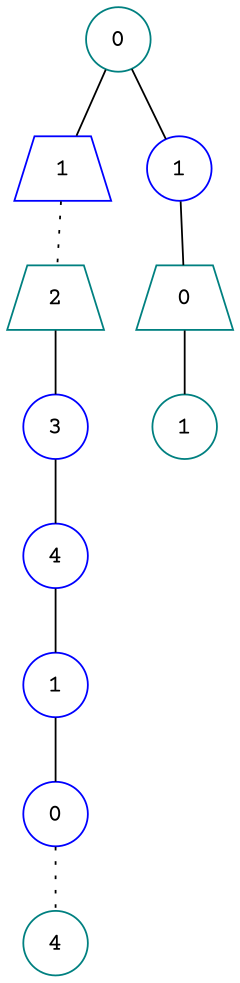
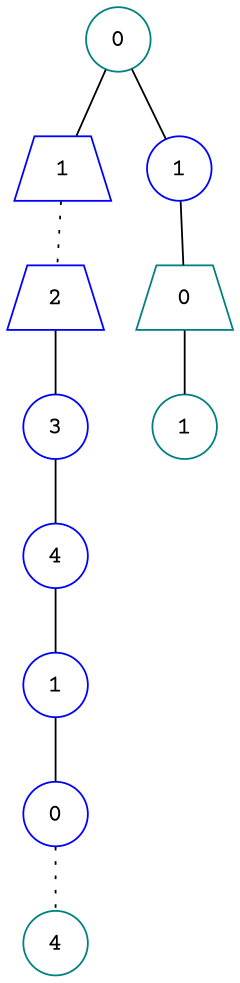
node "2": color teal -> blue
